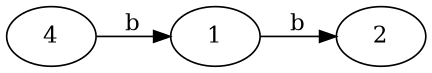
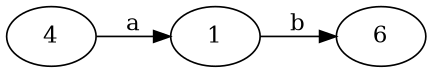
edge "4" -> "1": label "b" -> "a"
node "2": label "2" -> "6"
